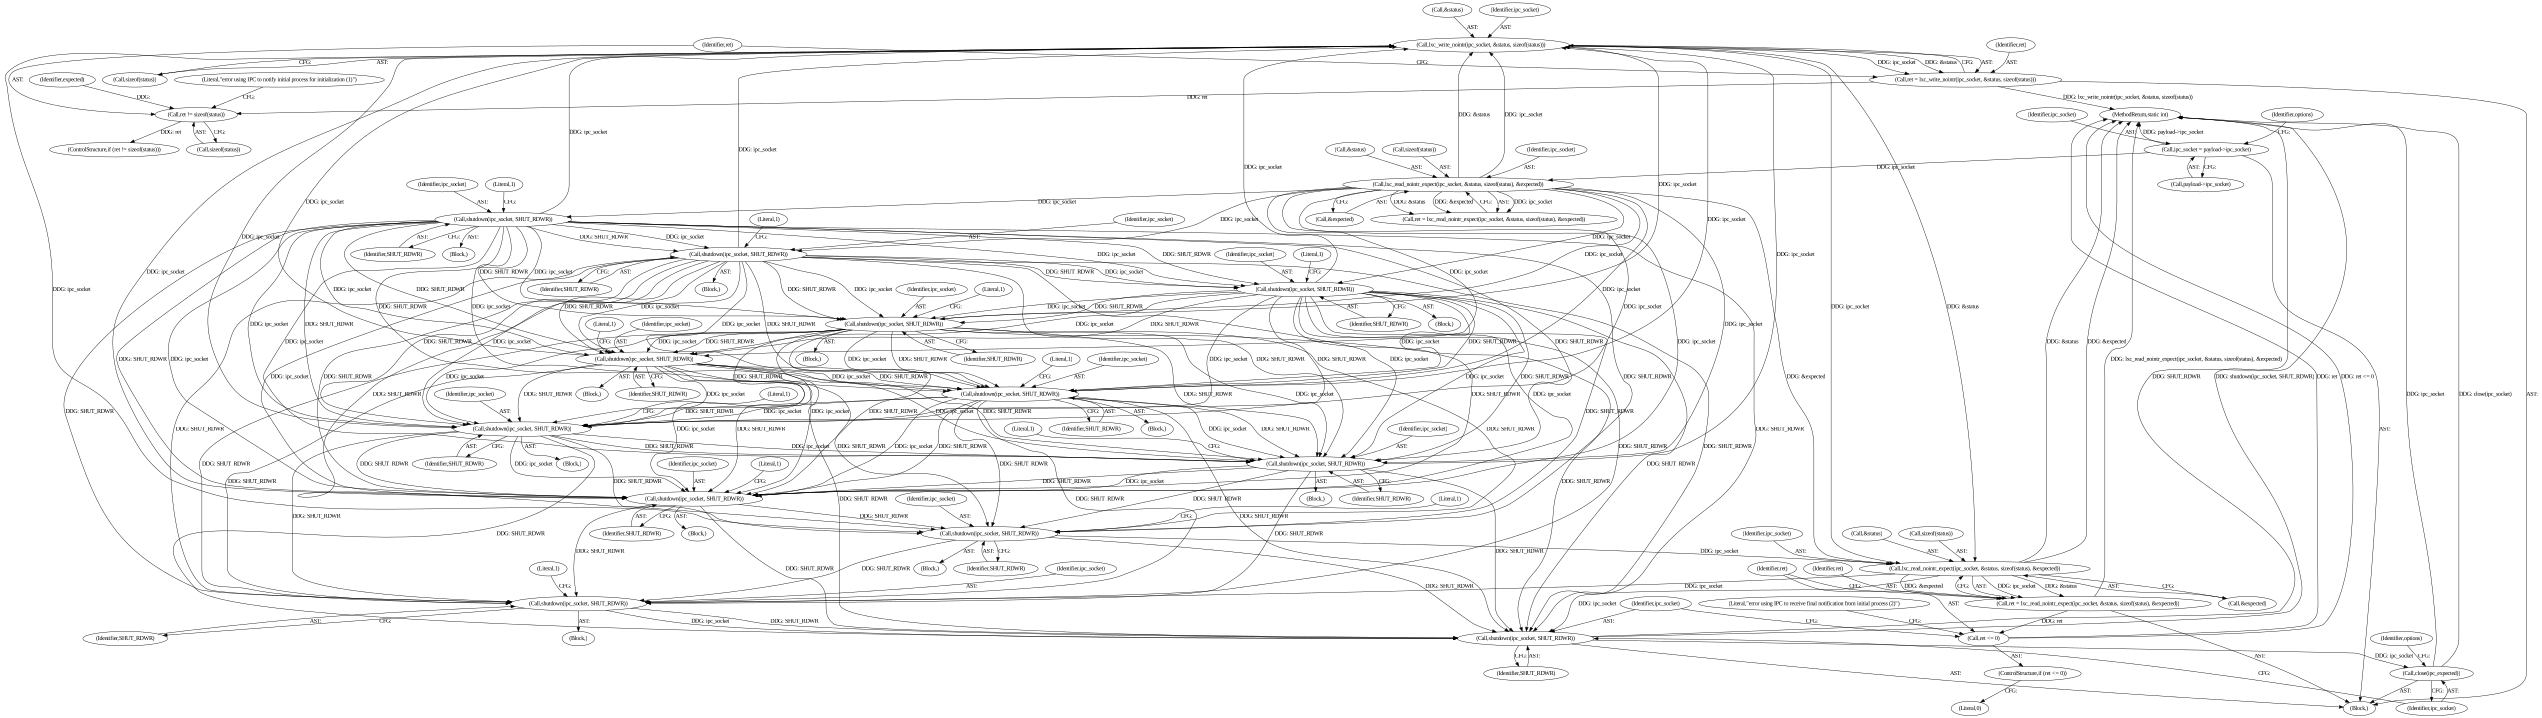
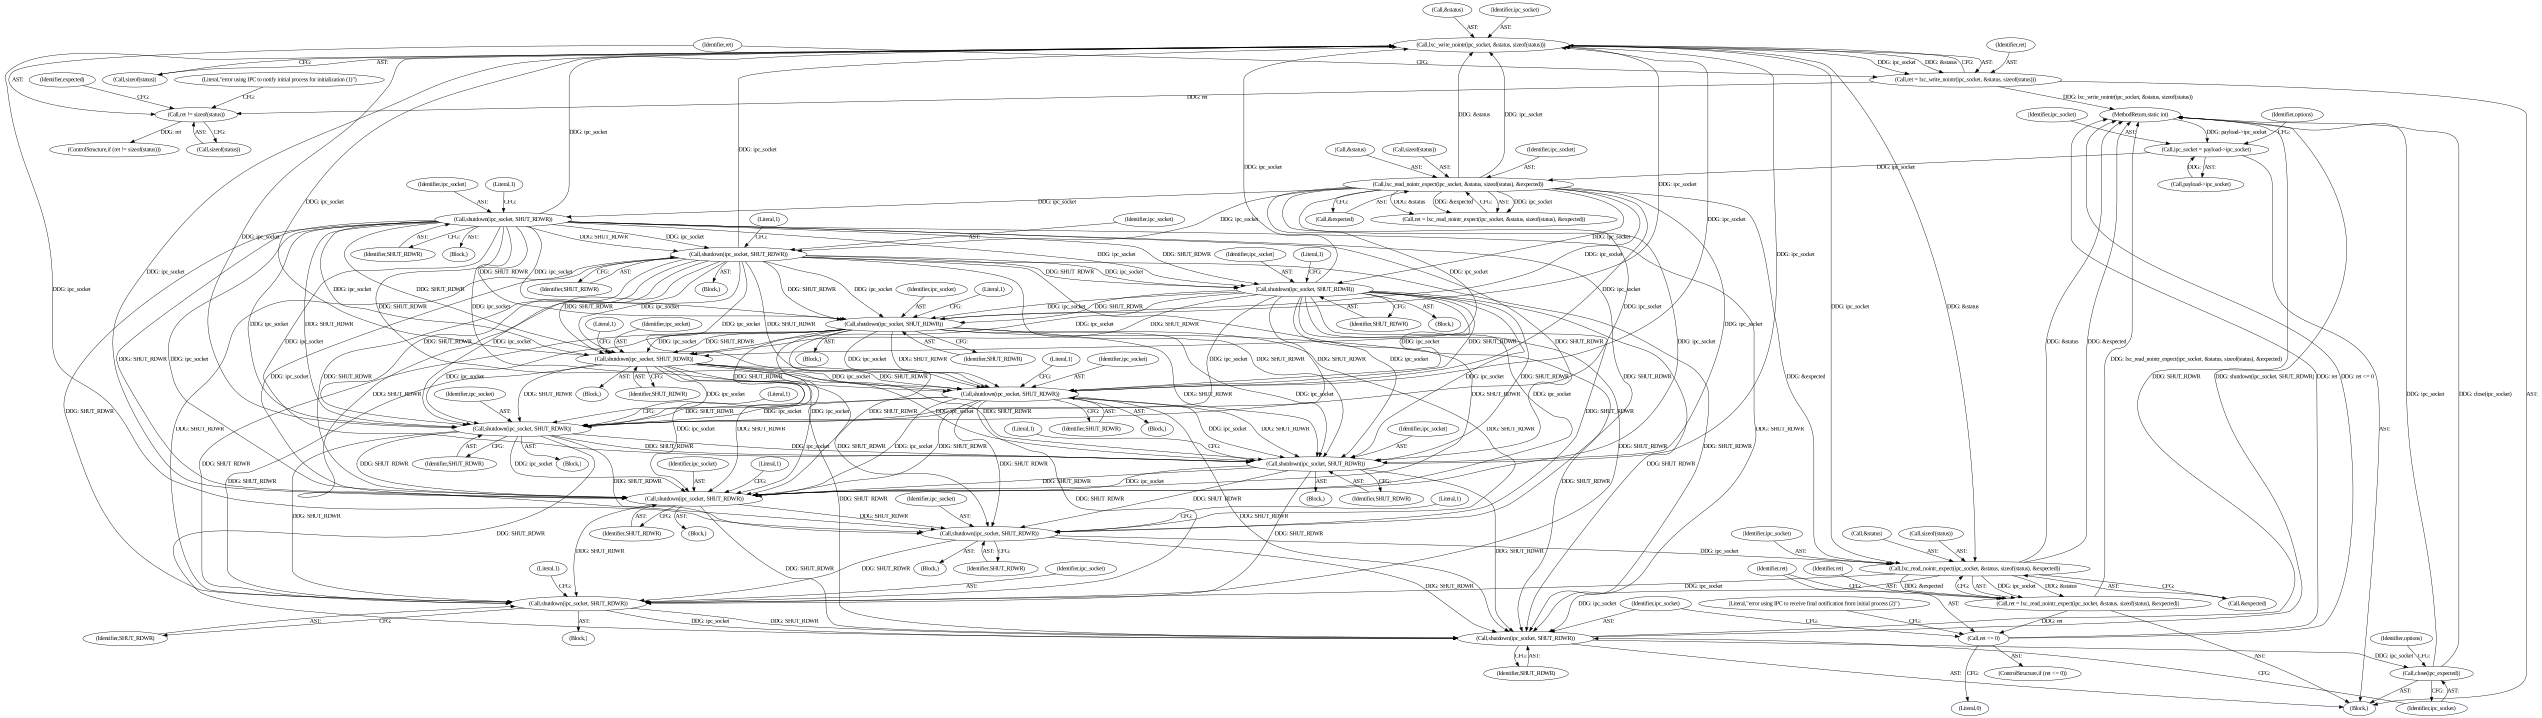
edge "(Identifier,expected)" -> "(Call,ret != sizeof(status))": label "DDG: " -> "CFG: "
edge "(Call,ipc_socket = payload->ipc_socket)" -> "(MethodReturn,static int)": reversed
edge "(Call,payload->ipc_socket)" -> "(Call,ipc_socket = payload->ipc_socket)": label "AST: " -> "DDG: "
edge "(Call,ipc_socket = payload->ipc_socket)" -> "(Call,payload->ipc_socket)": label "CFG: " -> "AST: "
edge "(ControlStructure,if (ret <= 0))" -> "(Literal,0)": now "(Call,ret <= 0)" -> "(Literal,0)"
